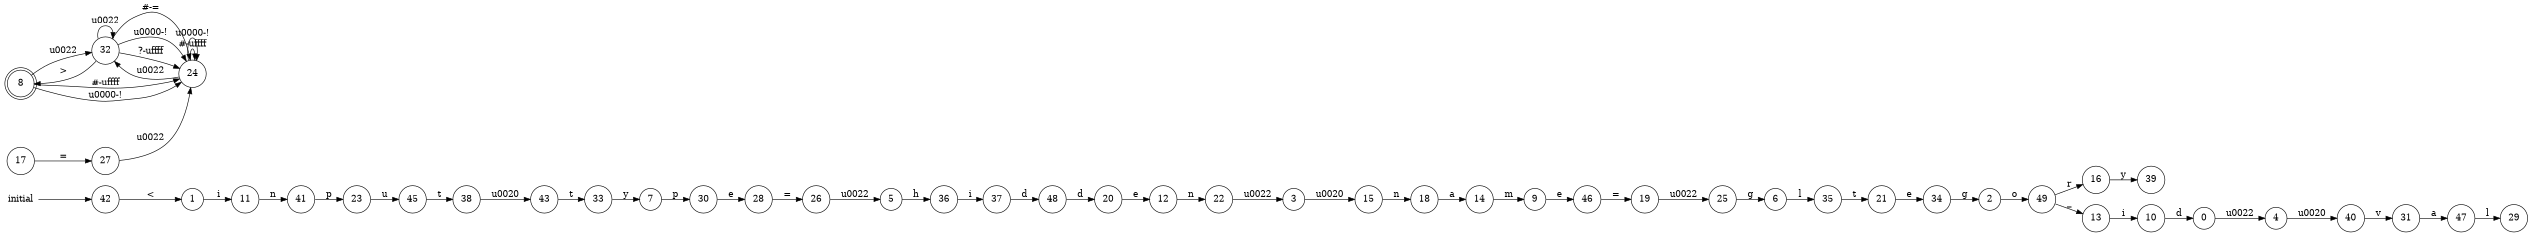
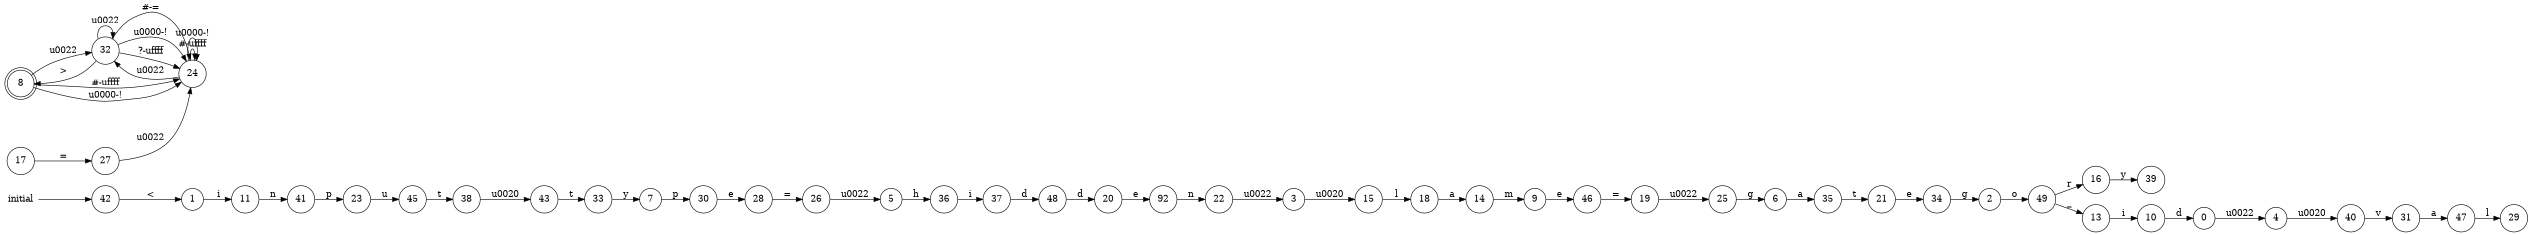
edge "15" -> "18": label "n" -> "l"
edge "6" -> "35": label "l" -> "a"
node "12": label "12" -> "92"
